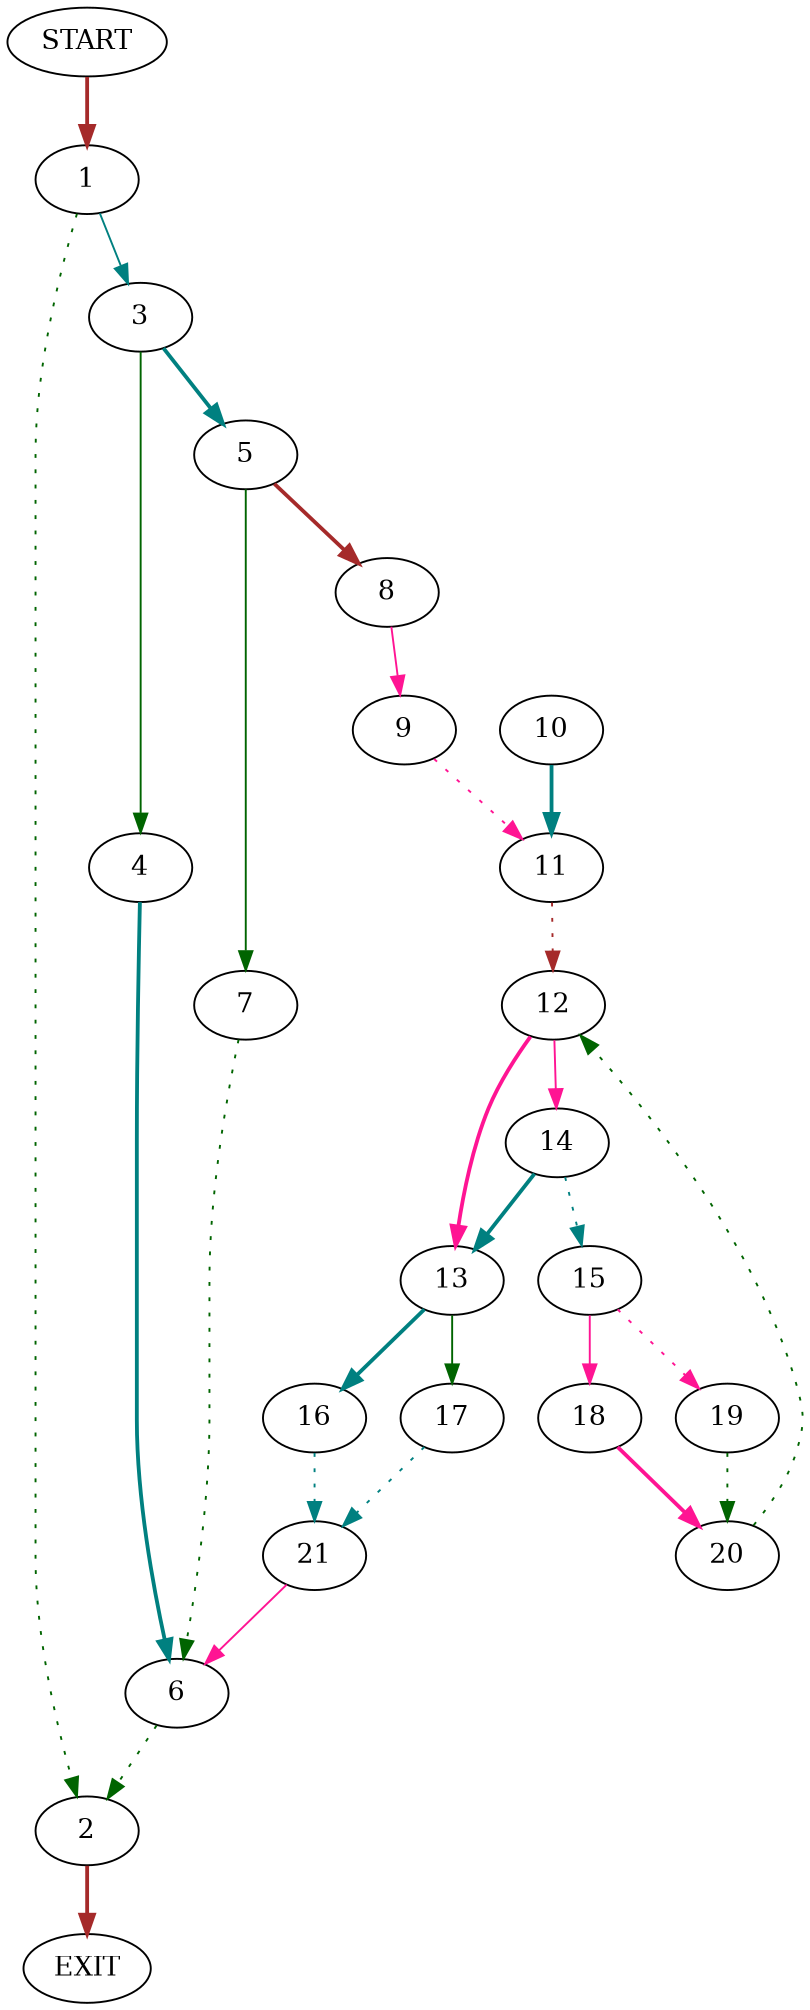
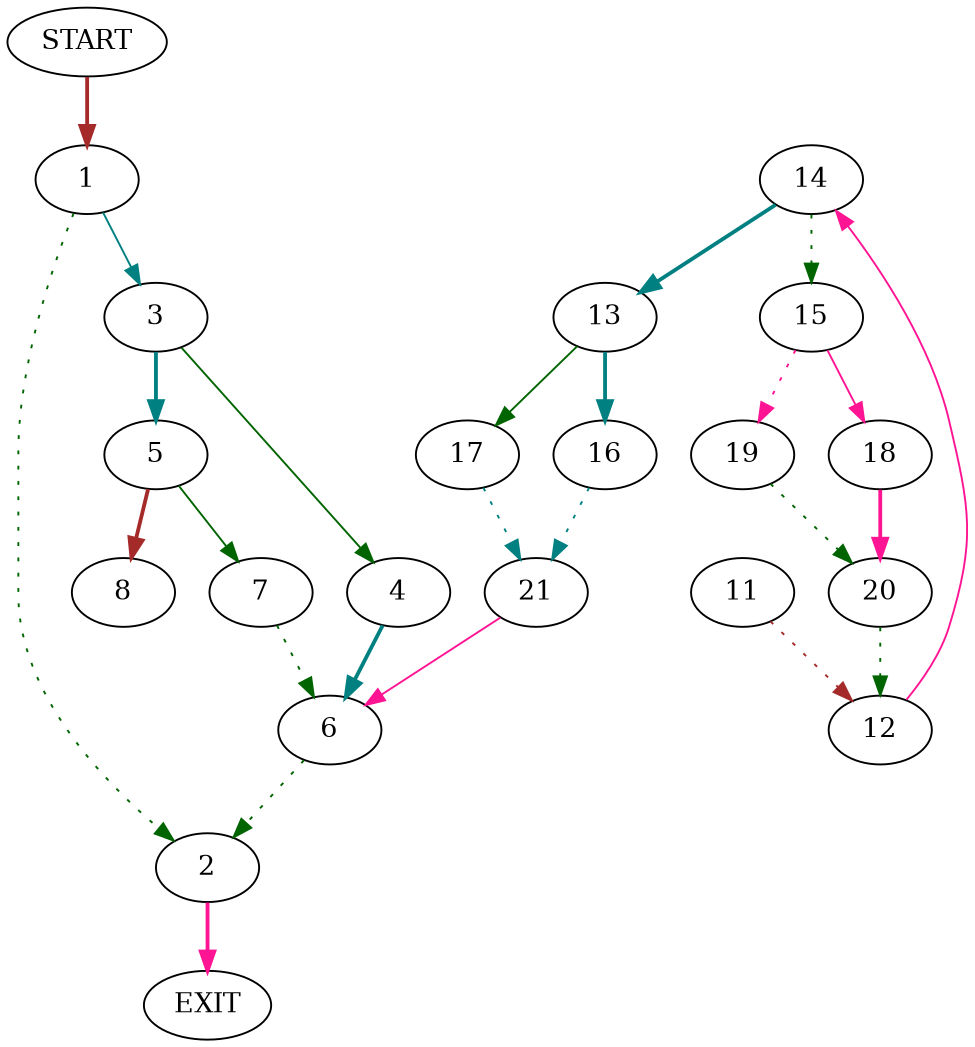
node "9": removed
node "10": removed
edge "12" -> "13": removed
edge "14" -> "15": color teal -> darkgreen
edge "2" -> "EXIT": color brown -> deeppink
